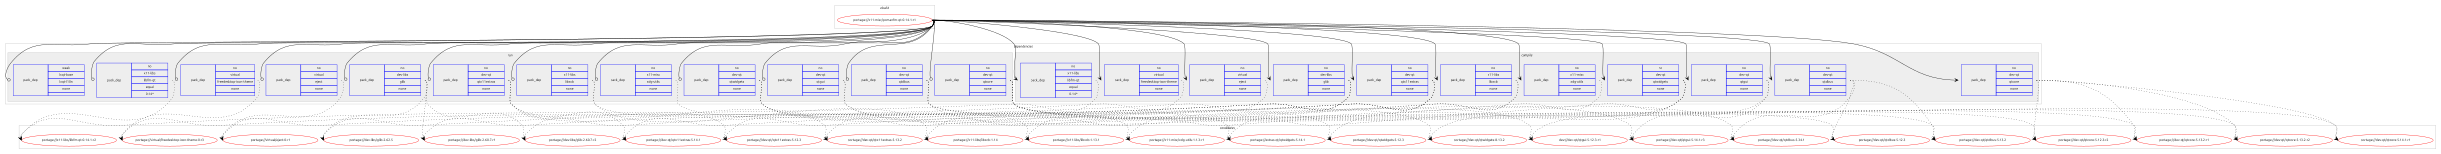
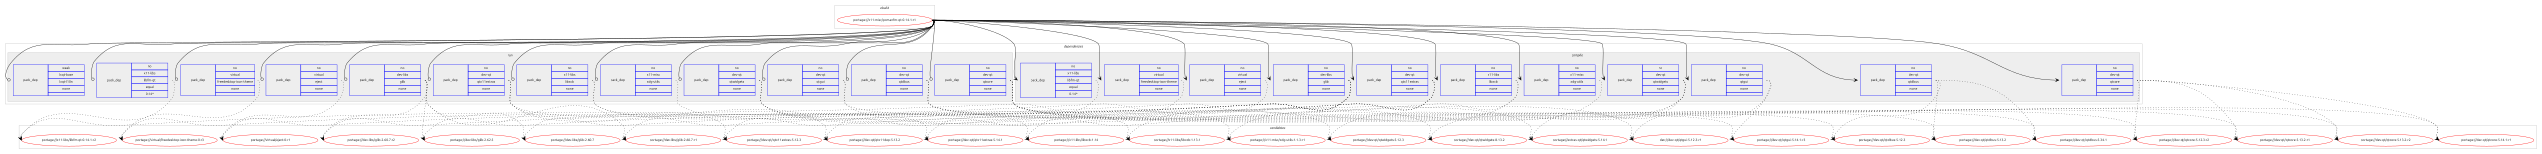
node "portage://dev-libs/glib-2.60.7": added
node "portage://dev-qt/qtx11extras-5.13.2": label "portage://dev-qt/qtx11extras-5.13.2" -> "portage://dev-qt/qtx11dep-5.13.2"
